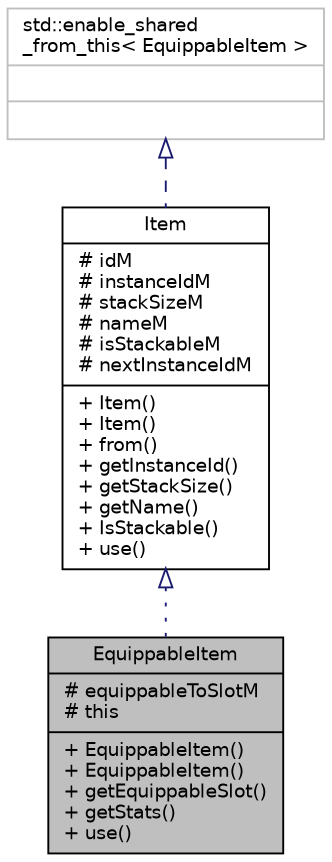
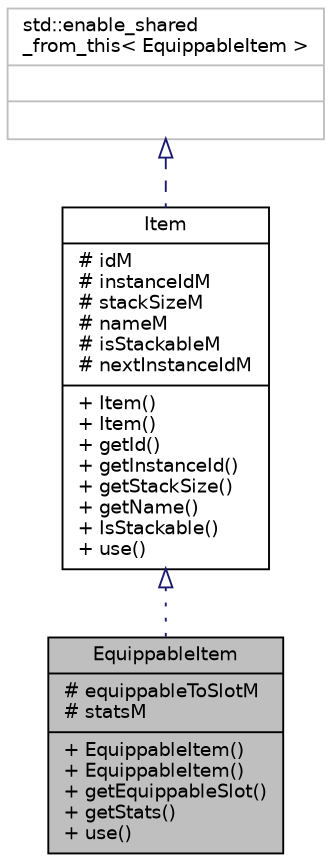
node "Item": text "+ from()" -> "+ getId()"
node "EquippableItem": text "# this" -> "# statsM"
